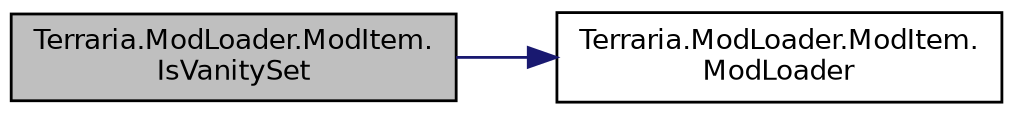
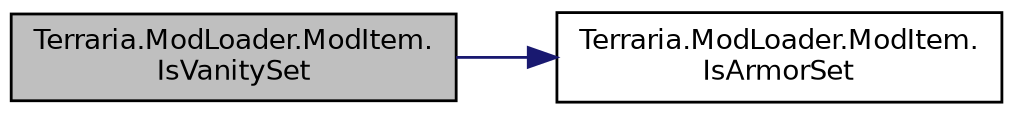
node "Terraria.ModLoader.ModItem. ModLoader": label "Terraria.ModLoader.ModItem. ModLoader" -> "Terraria.ModLoader.ModItem. IsArmorSet"
